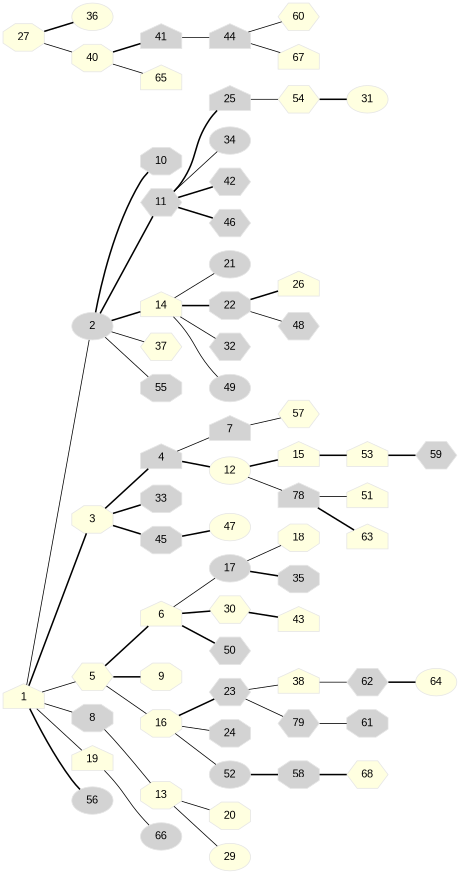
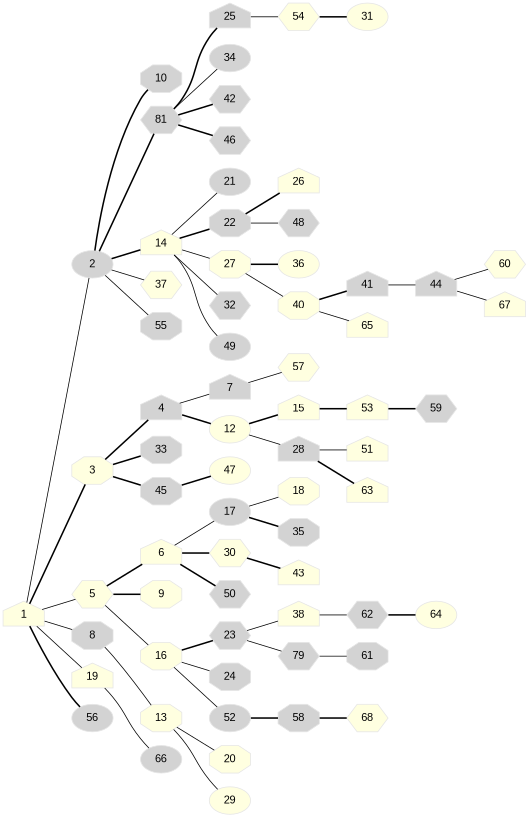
node "11": label "11" -> "81"
edge "14" -- "27": added
node "78": label "78" -> "28"
